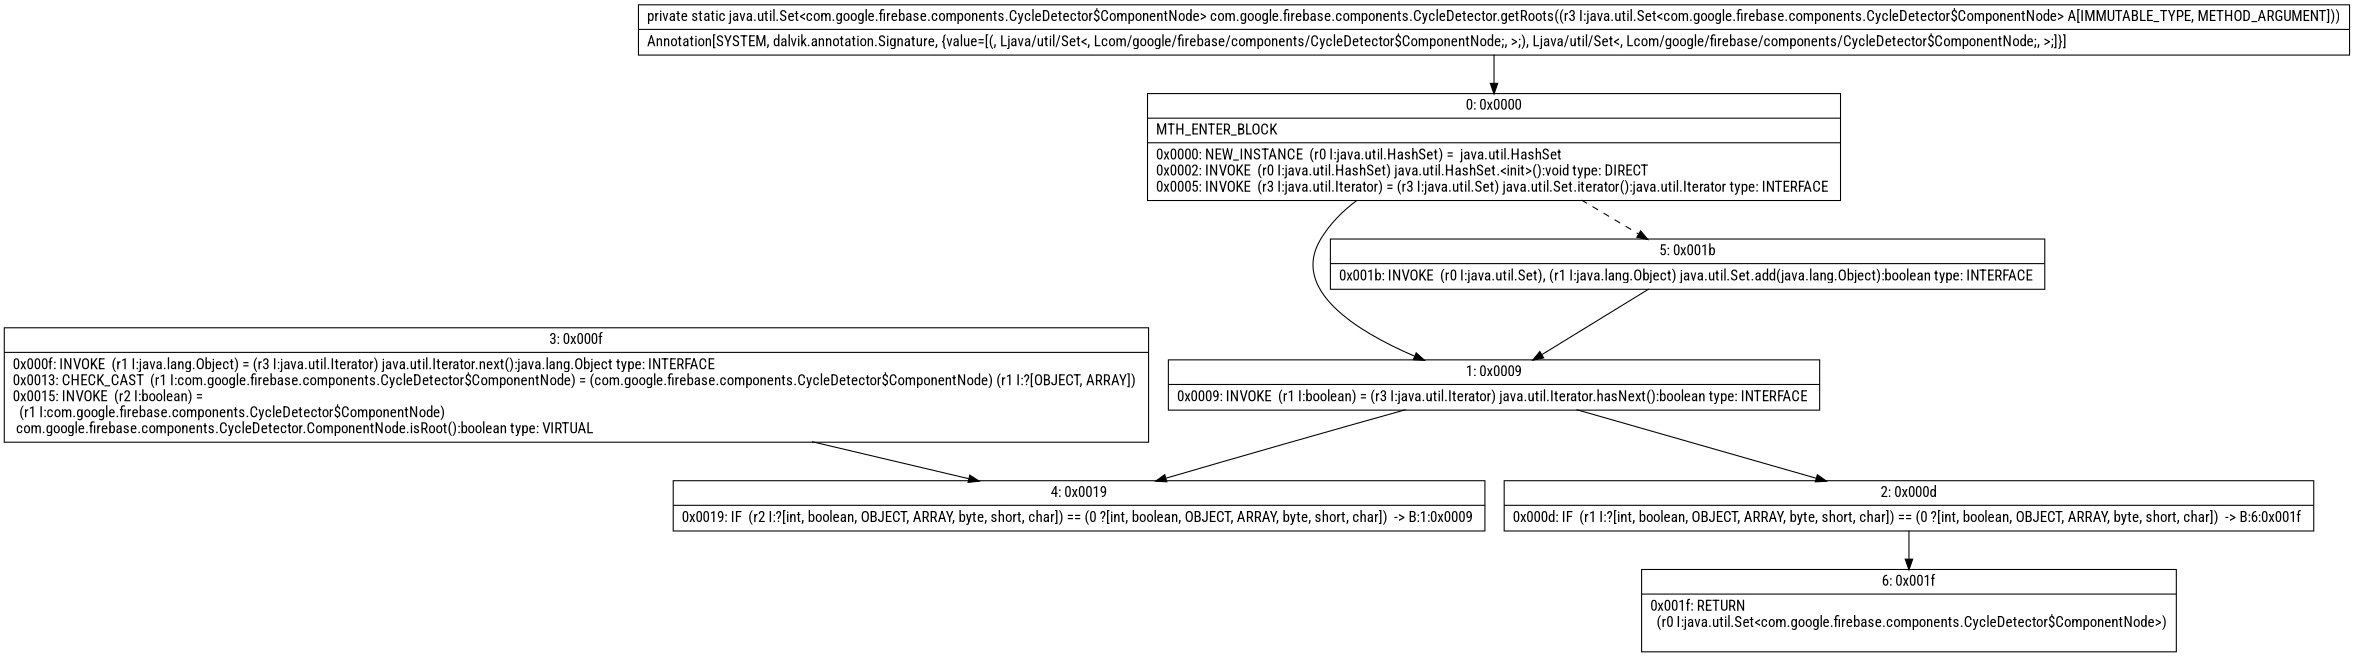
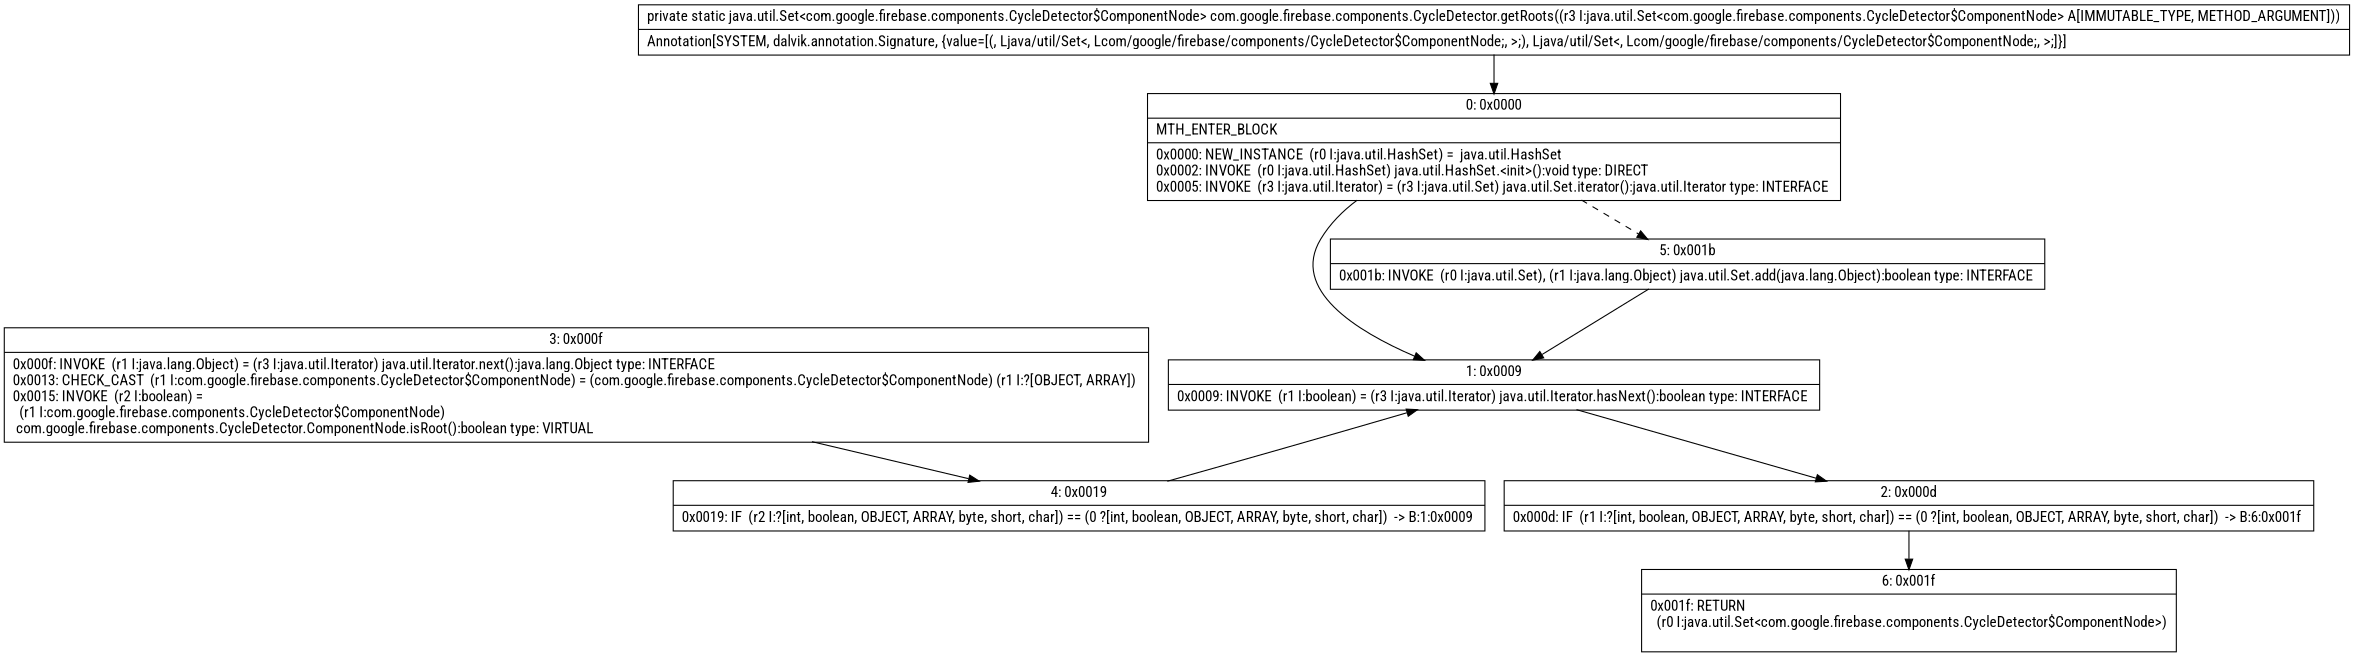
edge "1: 0x0009" -> "4: 0x0019": reversed
